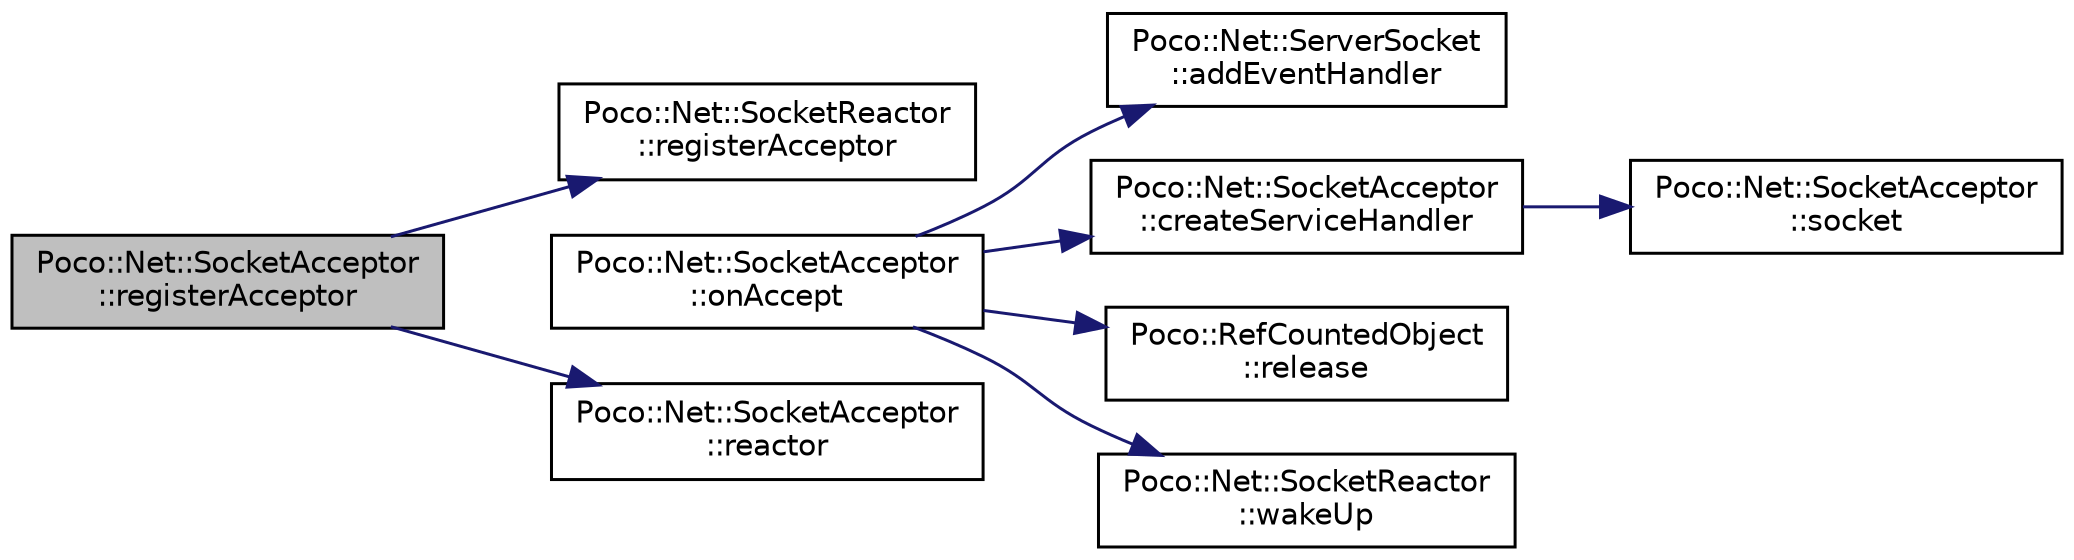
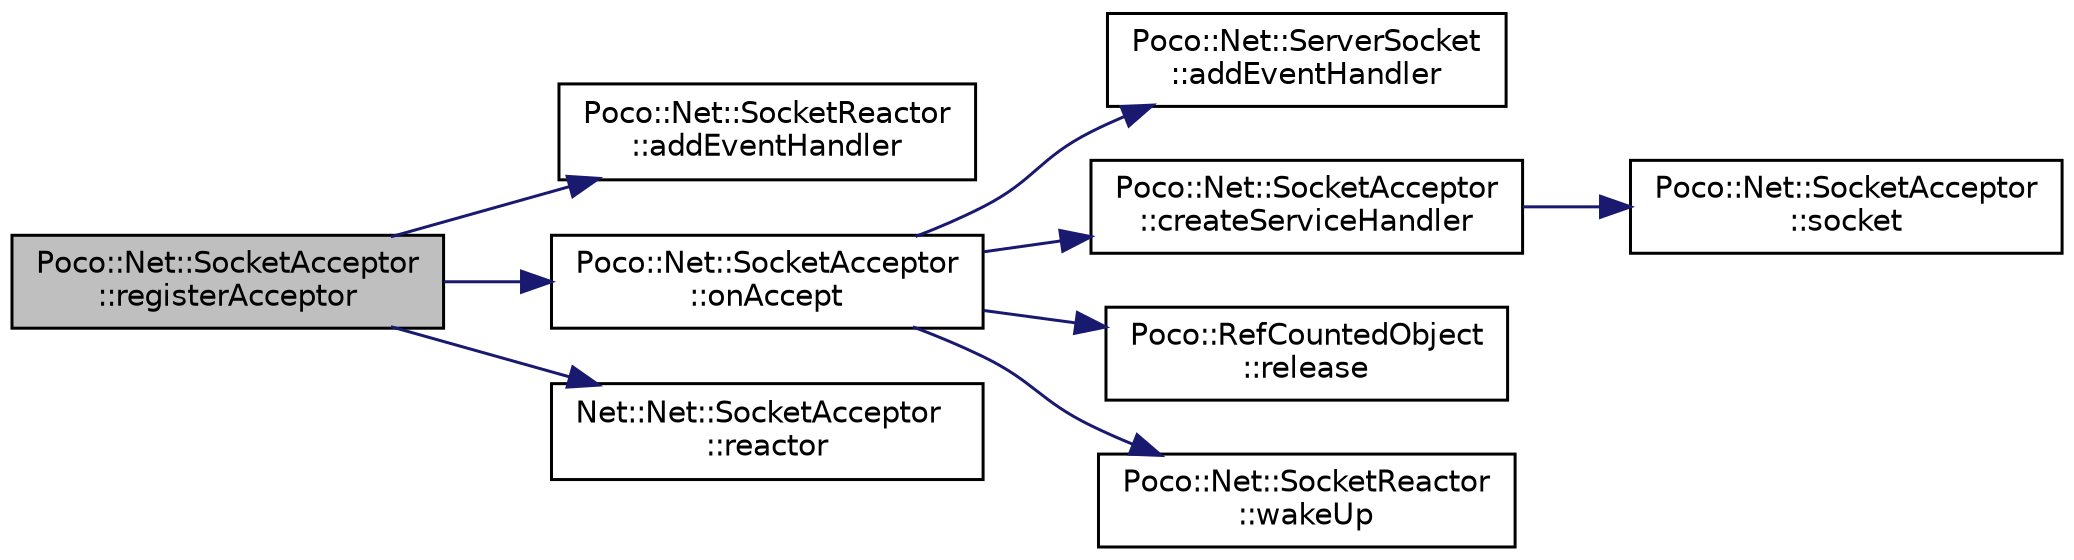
node "Poco::Net::SocketReactor ::registerAcceptor": label "Poco::Net::SocketReactor ::registerAcceptor" -> "Poco::Net::SocketReactor ::addEventHandler"
edge "Poco::Net::SocketAcceptor ::registerAcceptor" -> "Poco::Net::SocketAcceptor ::onAccept": added
node "Poco::Net::SocketAcceptor ::reactor": label "Poco::Net::SocketAcceptor ::reactor" -> "Net::Net::SocketAcceptor ::reactor"
